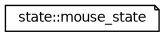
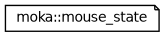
node "state::mouse_state": label "state::mouse_state" -> "moka::mouse_state"
